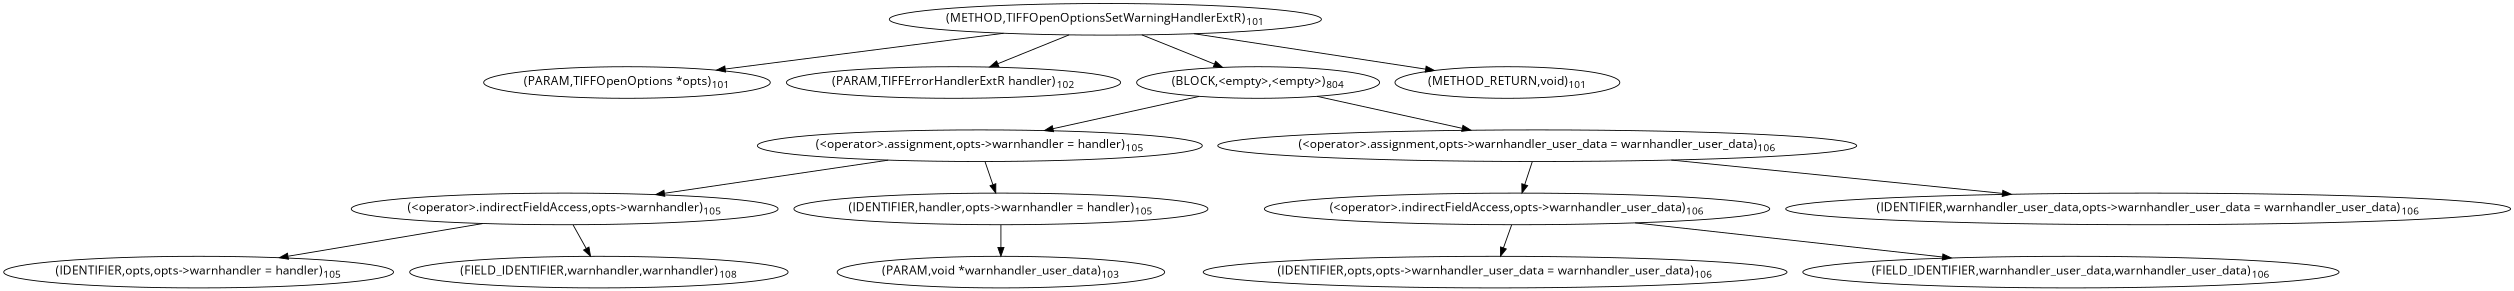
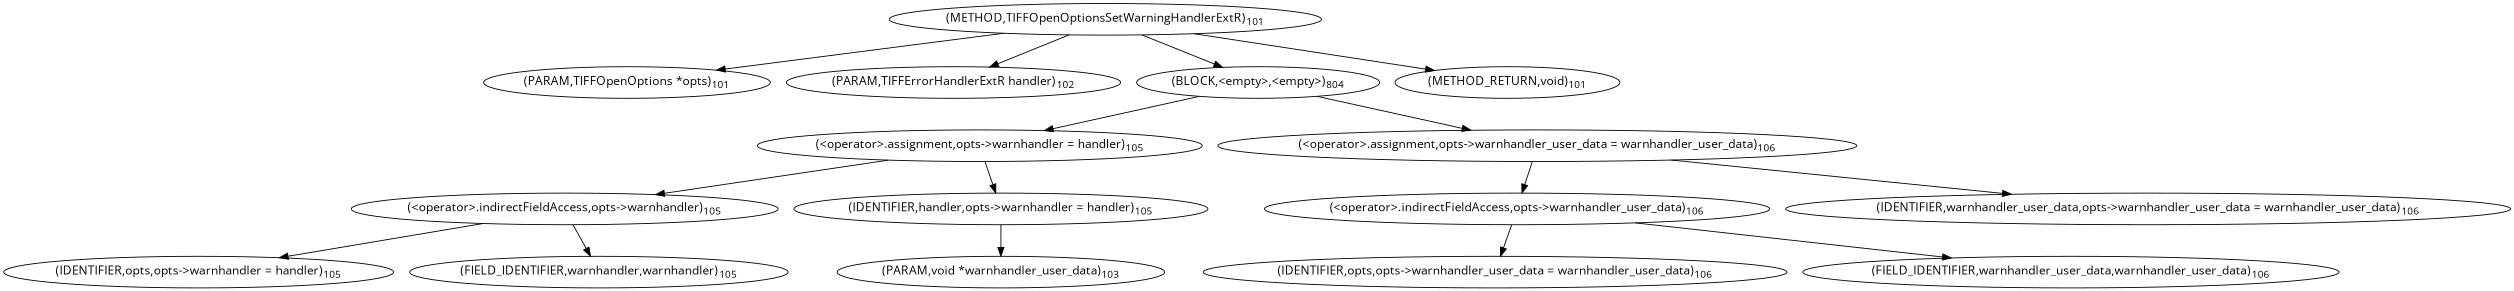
node "(FIELD_IDENTIFIER,warnhandler,warnhandler)": text "108" -> "105"
